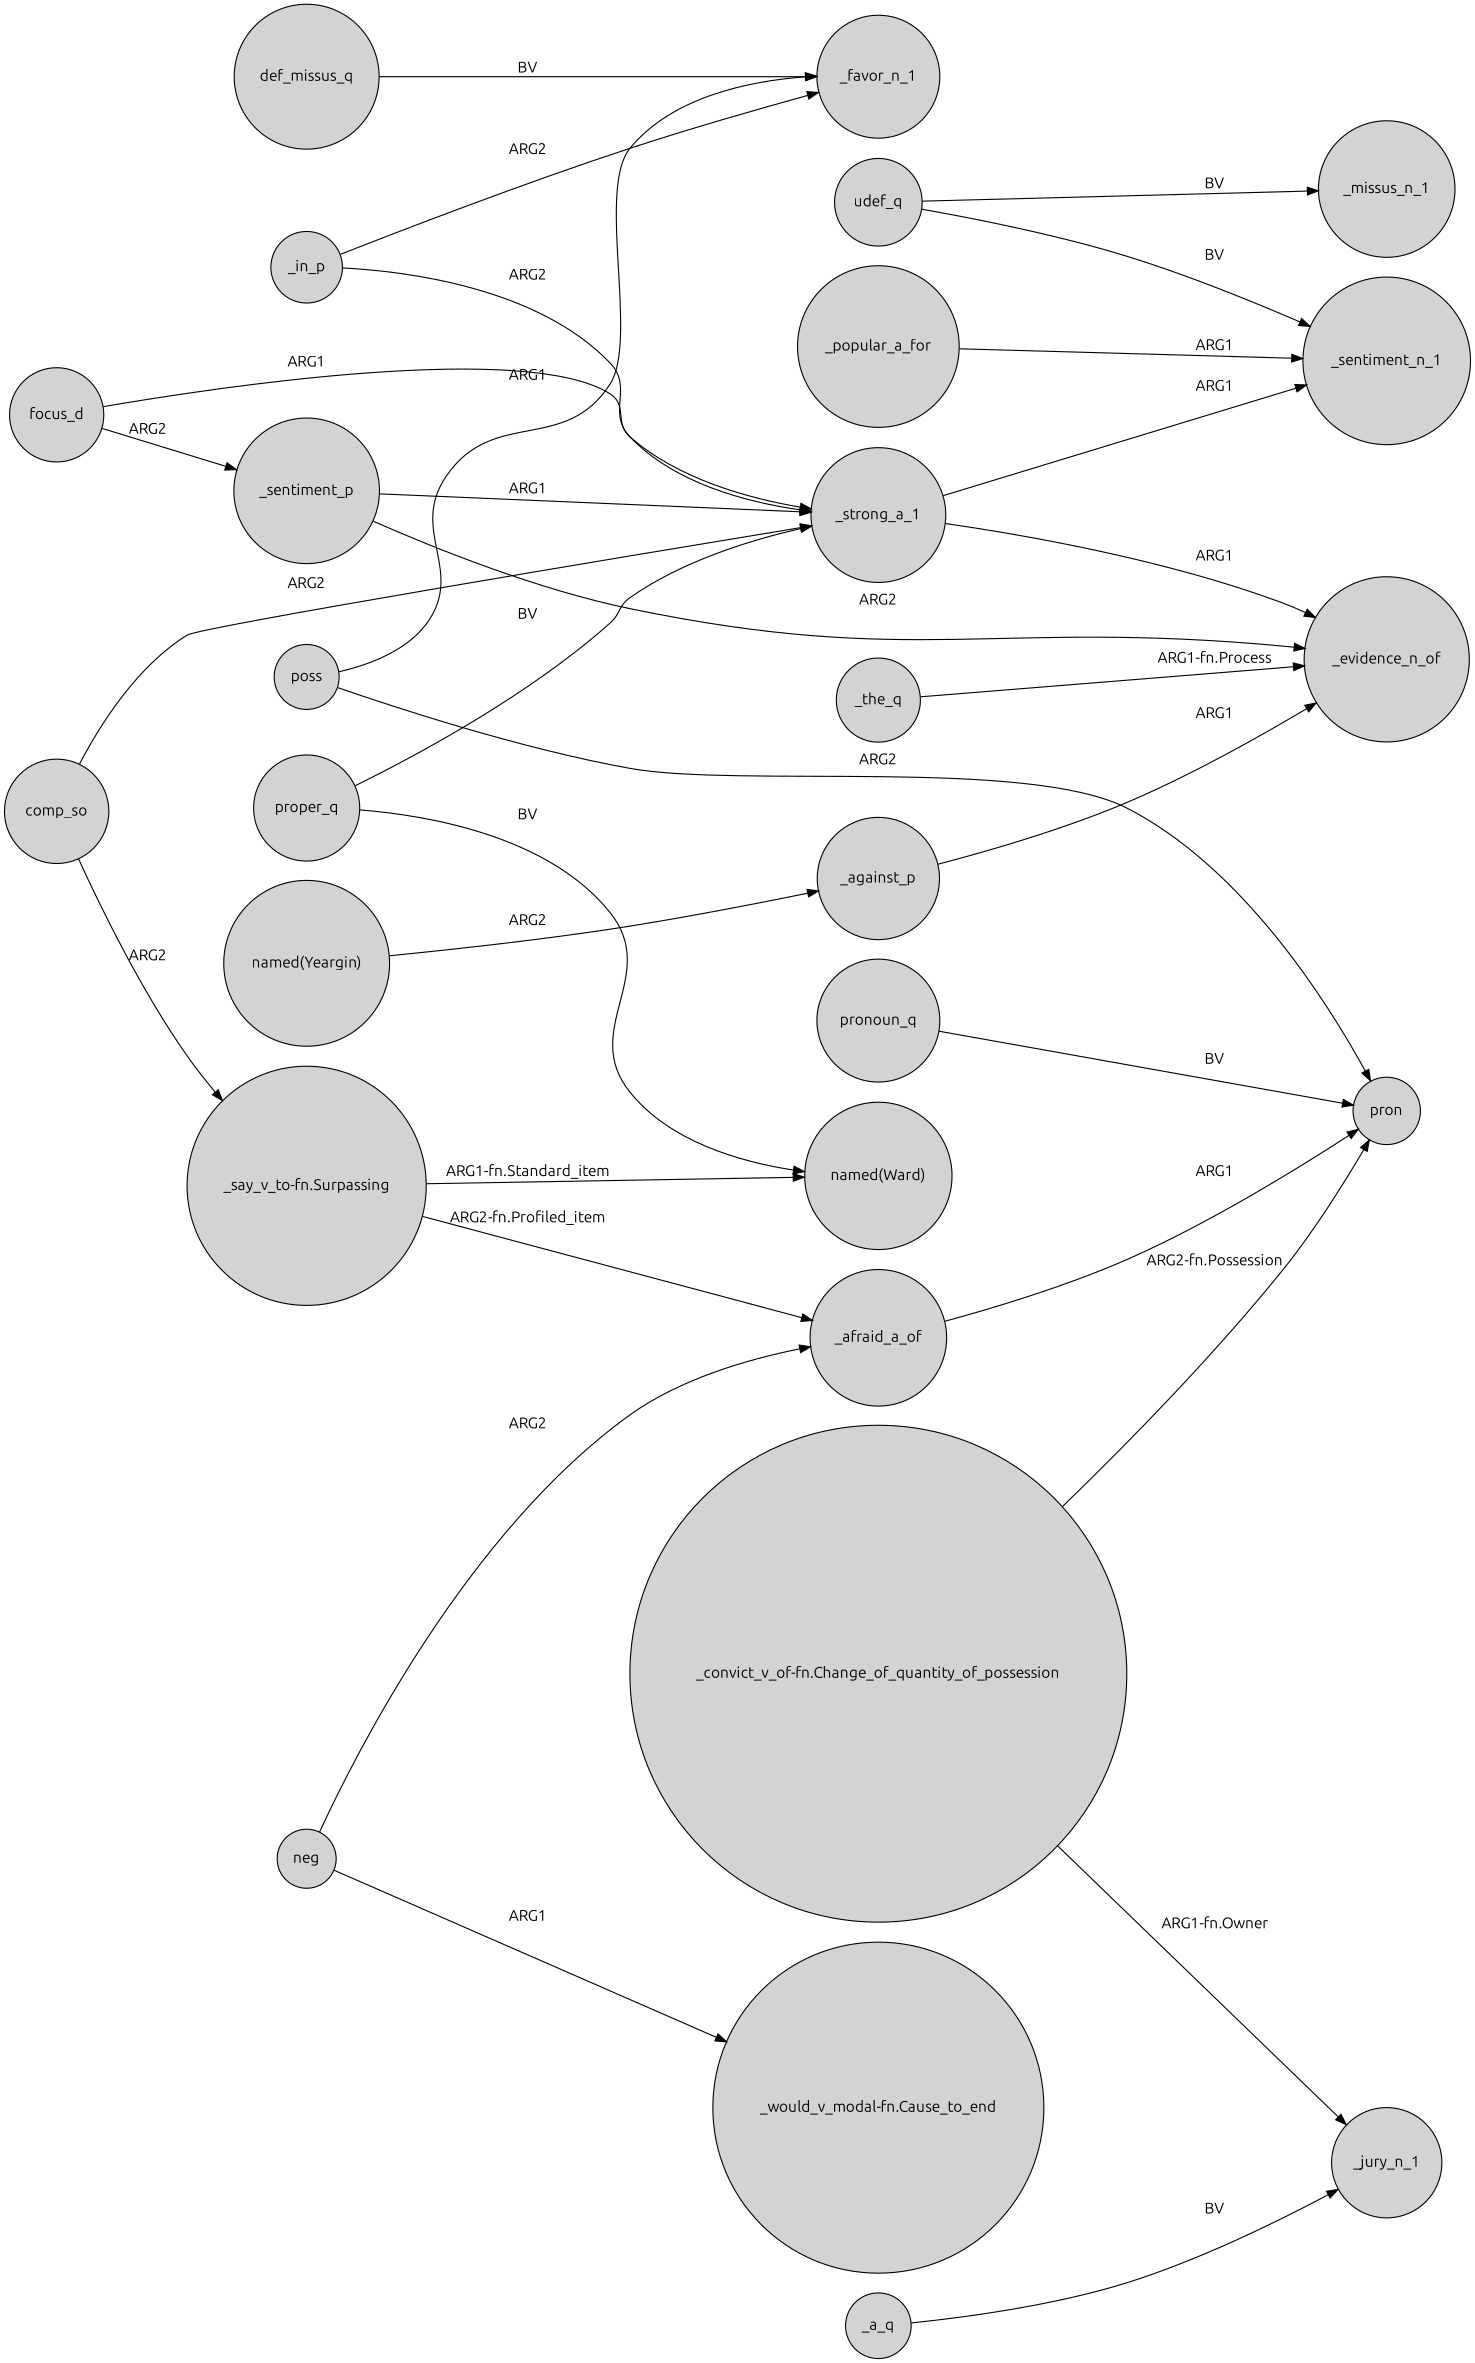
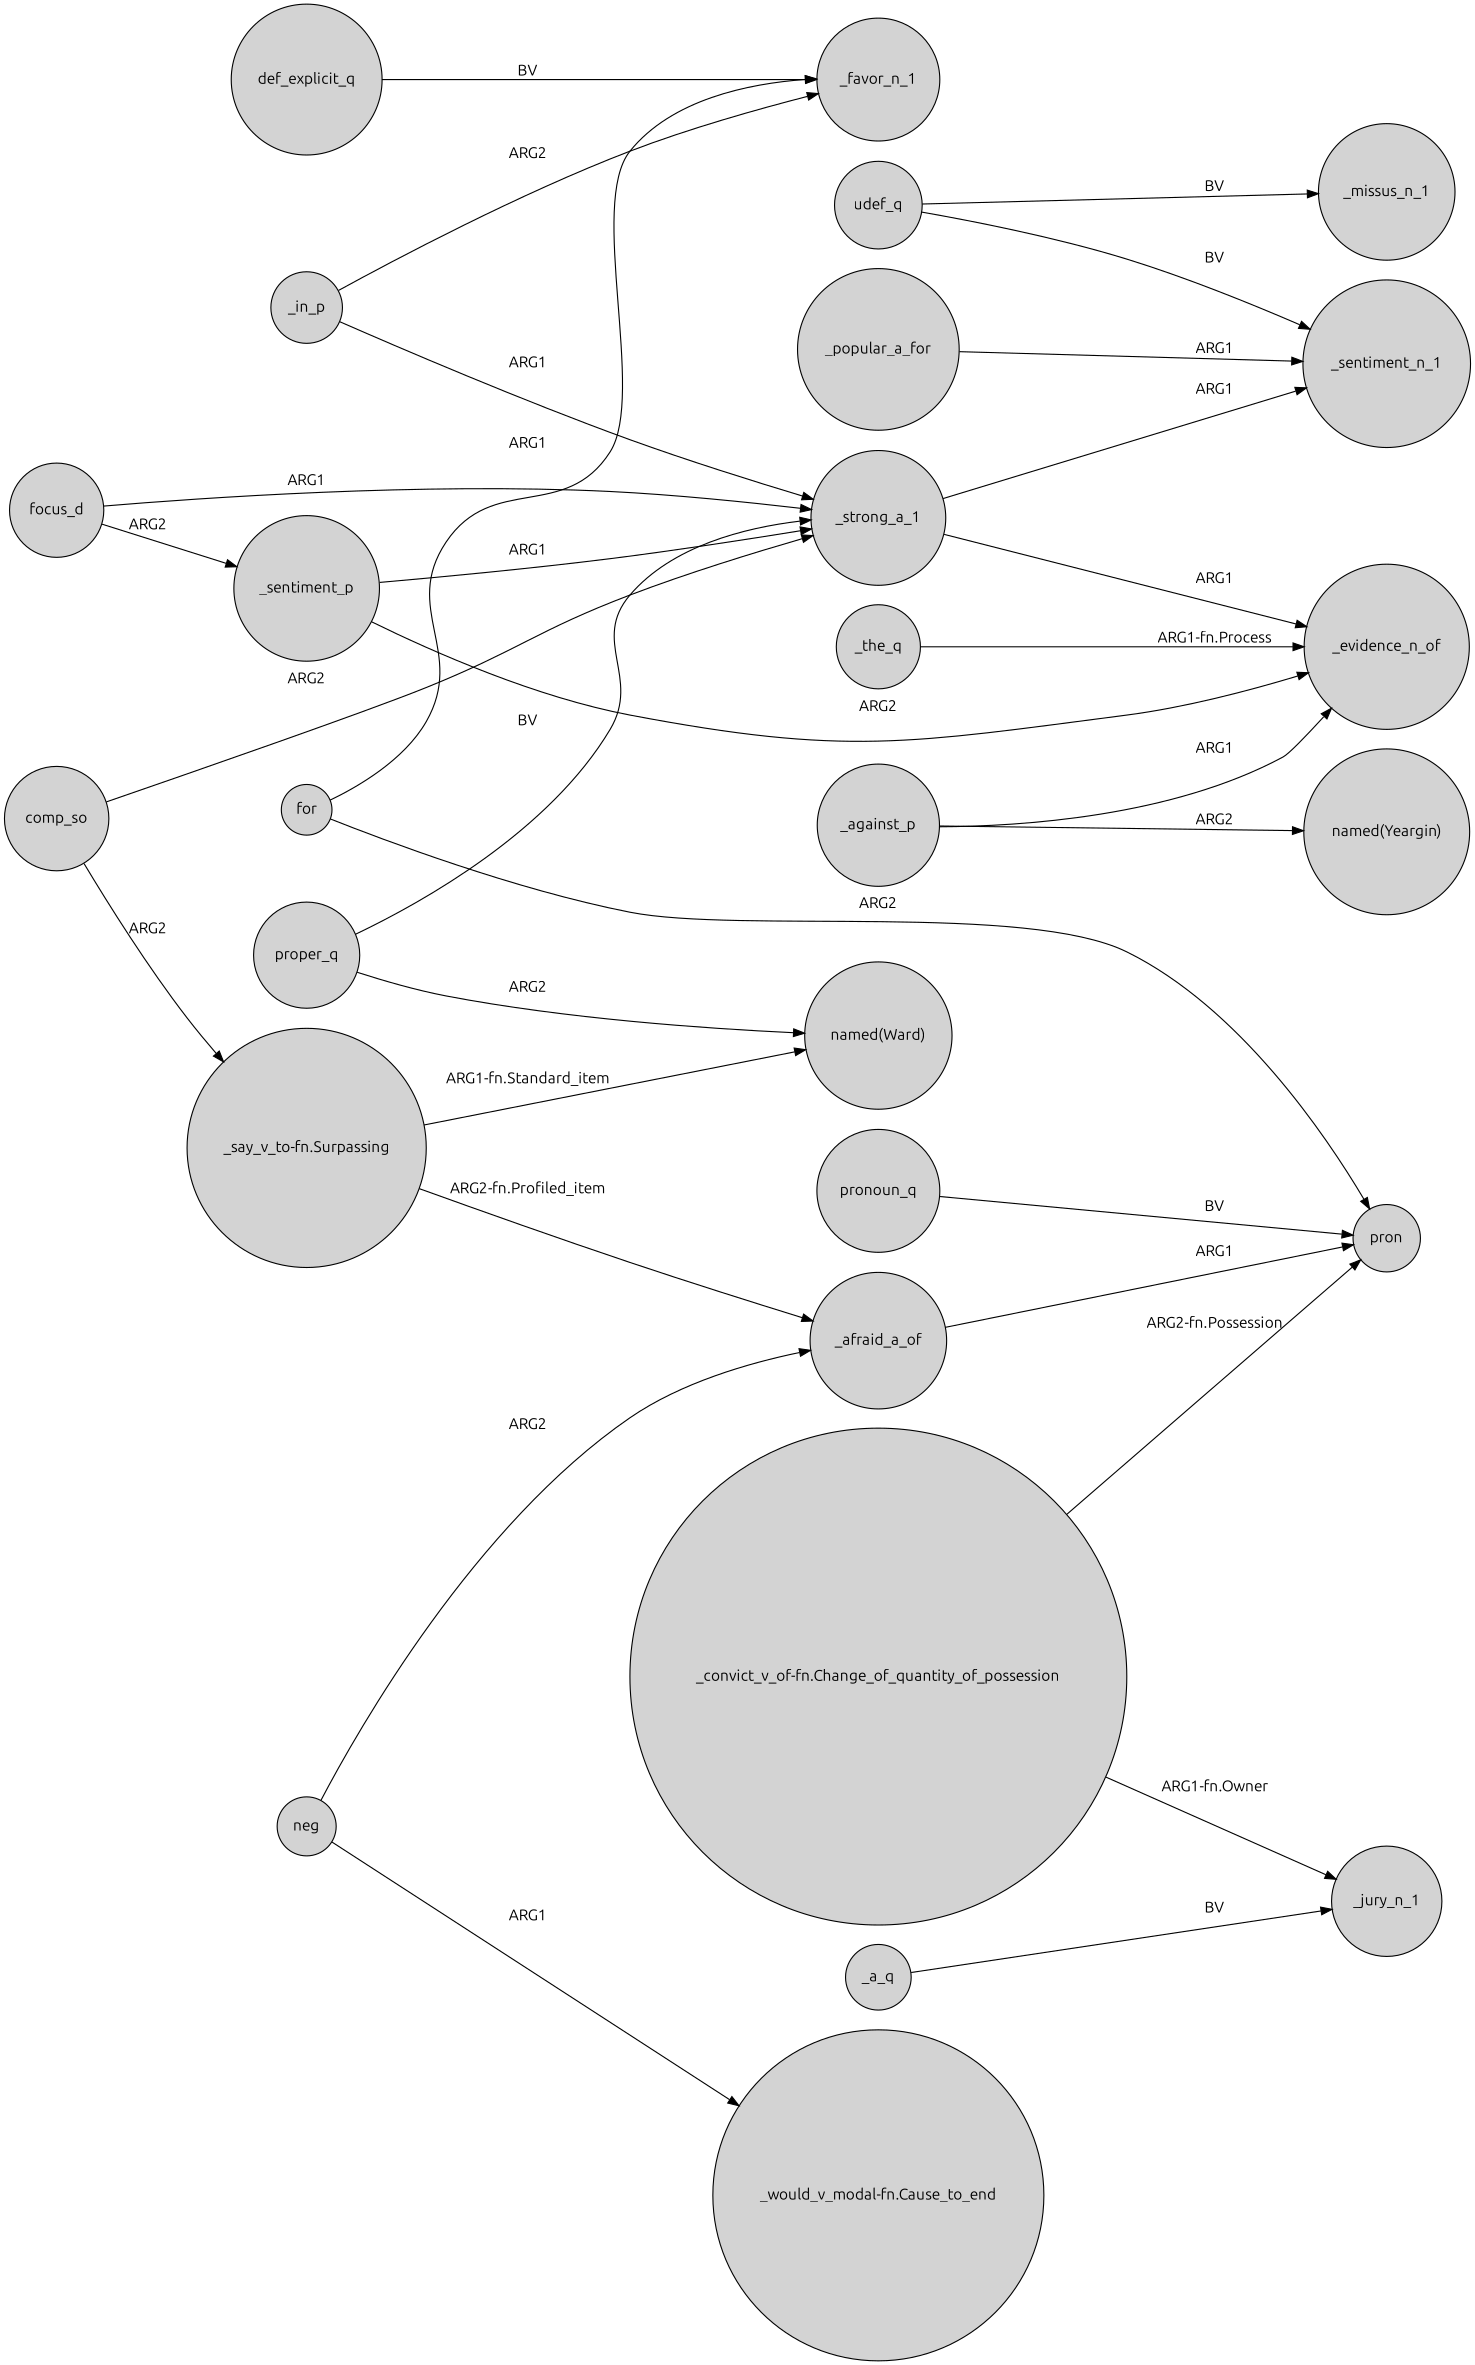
node "def_missus_q": label "def_missus_q" -> "def_explicit_q"
edge "_in_p" -> "_strong_a_1": label "ARG2" -> "ARG1"
node "poss": label "poss" -> "for"
edge "proper_q" -> "named(Ward)": label "BV" -> "ARG2"
edge "named(Yeargin)" -> "_against_p": reversed
